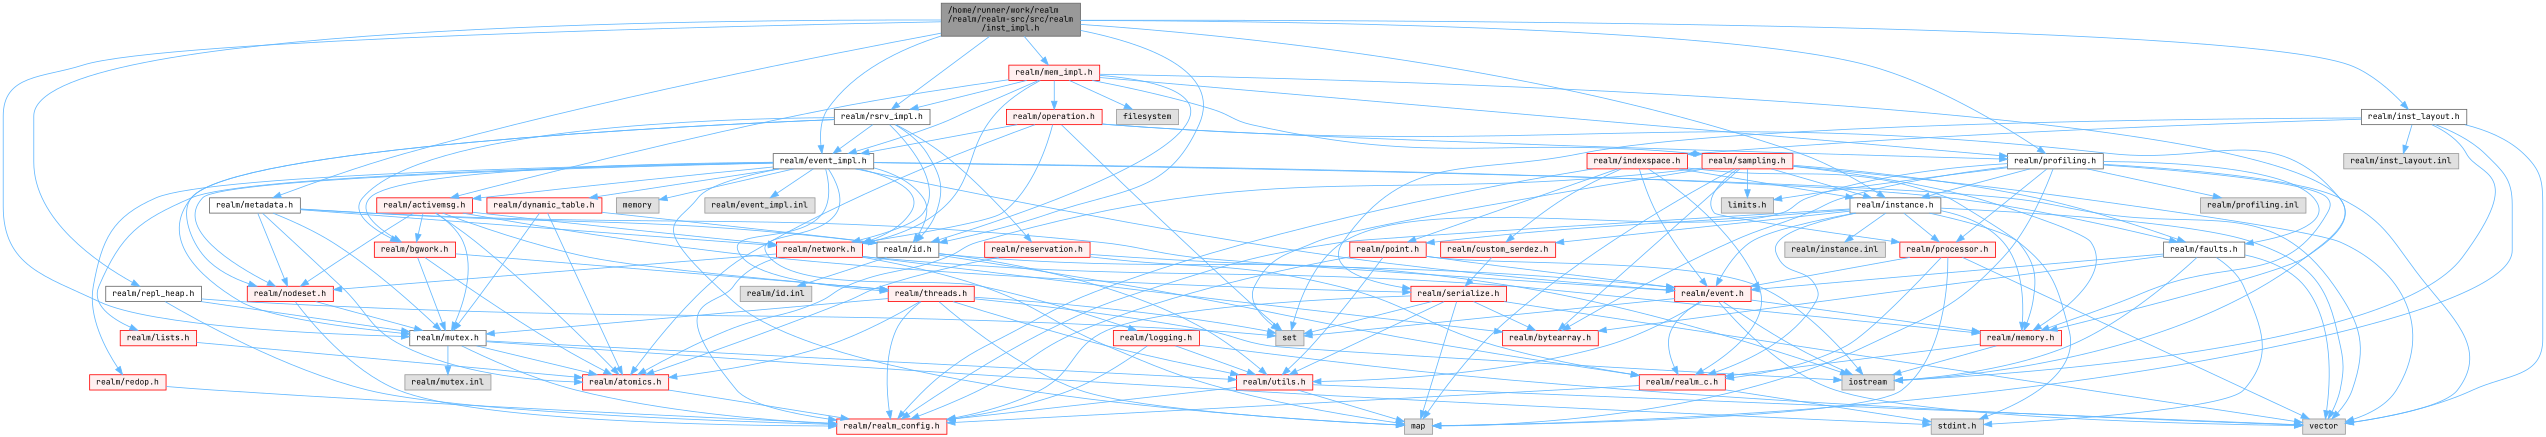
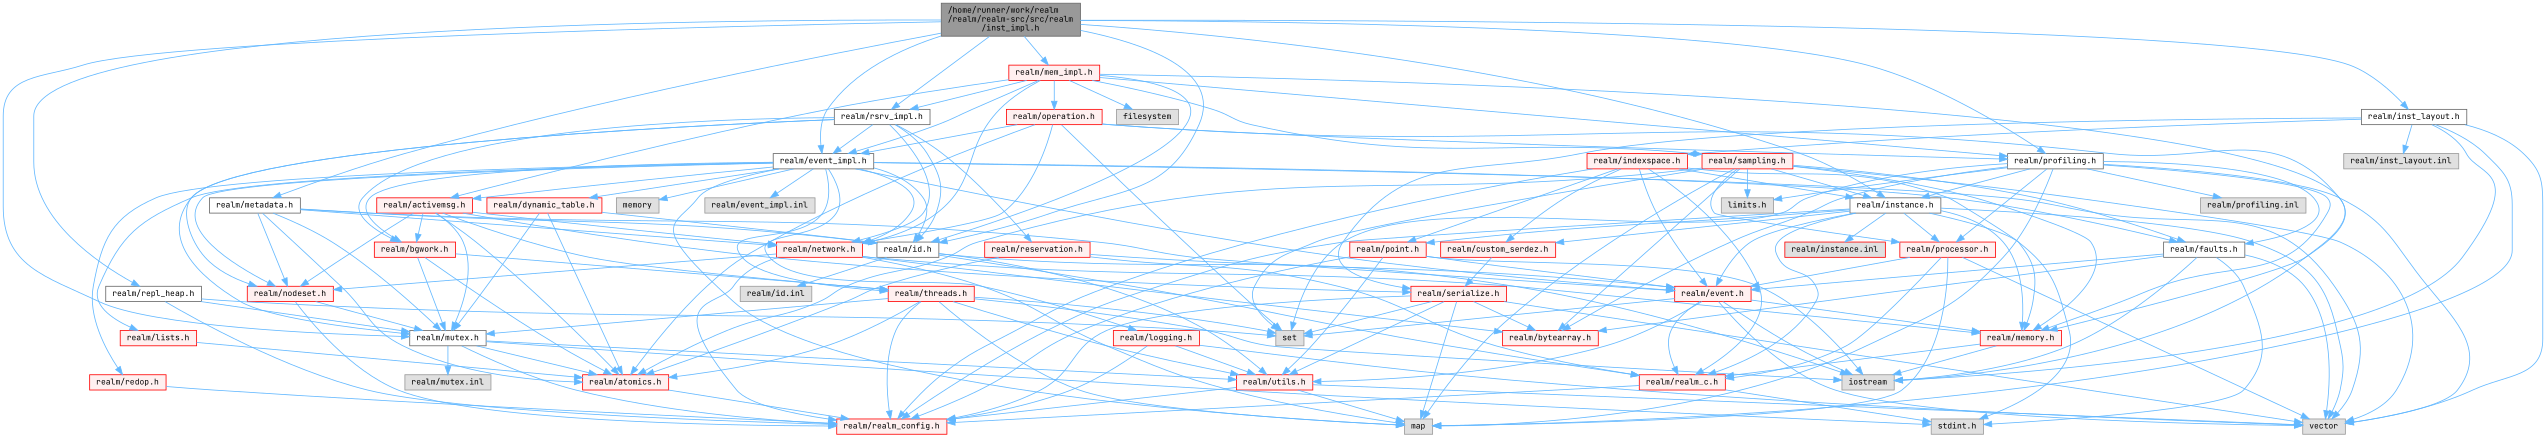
node "realm/instance.inl": color grey60 -> red
